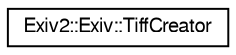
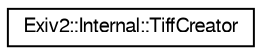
node "Exiv2::Exiv::TiffCreator": label "Exiv2::Exiv::TiffCreator" -> "Exiv2::Internal::TiffCreator"
